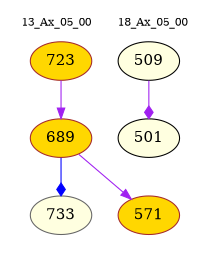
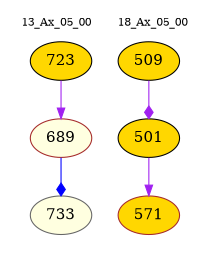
node "723": color brown -> black
node "509": fillcolor lightyellow -> gold
node "689": fillcolor gold -> lightyellow
node "501": fillcolor lightyellow -> gold
edge "689" -> "571": now "501" -> "571"
